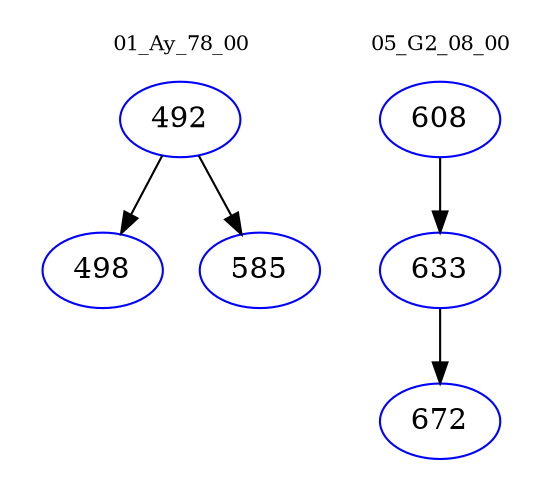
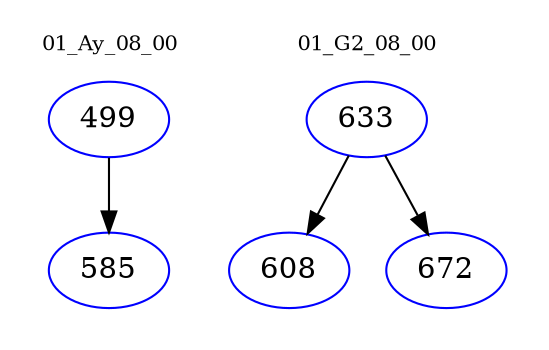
cluster "01_Ay_78_00": label "01_Ay_78_00" -> "01_Ay_08_00"
cluster "05_G2_08_00": label "05_G2_08_00" -> "01_G2_08_00"
node "492": label "492" -> "499"
edge "608" -> "633": reversed
node "498": removed
